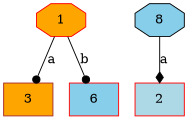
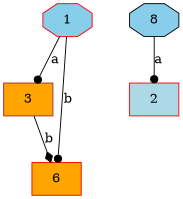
node "1": fillcolor orange -> skyblue
edge "8" -> "2": arrowhead diamond -> dot
node "6": fillcolor skyblue -> orange
edge "3" -> "6": added, label "b"
